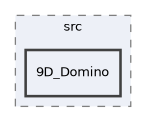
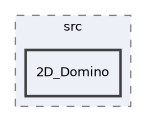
node "9D_Domino": label "9D_Domino" -> "2D_Domino"
